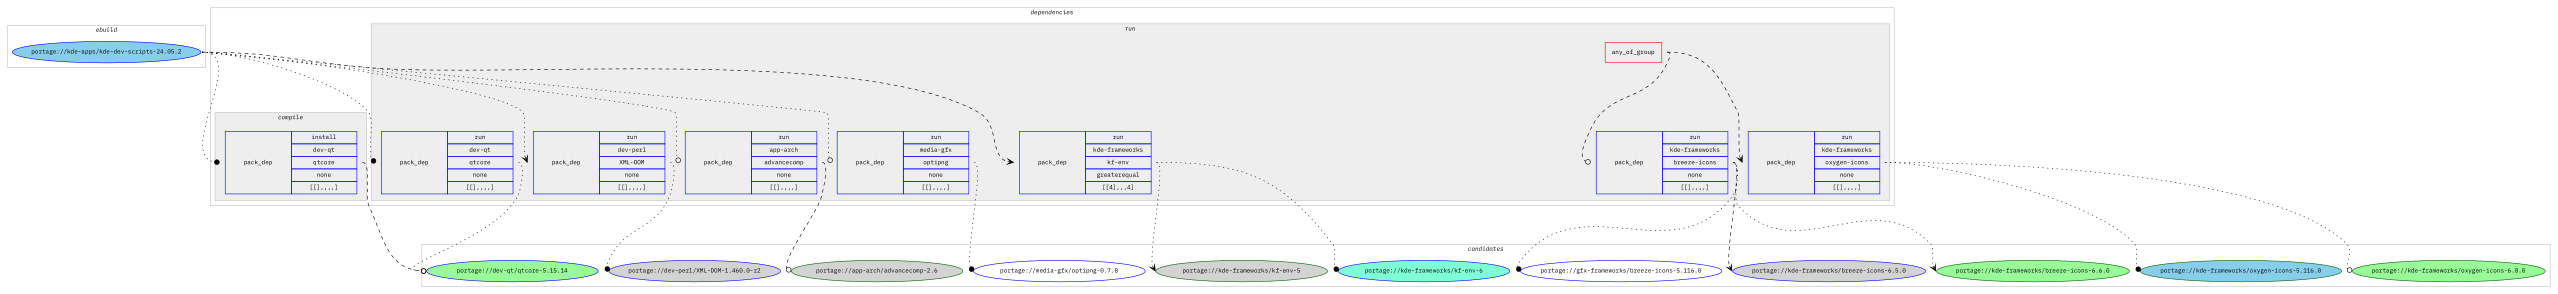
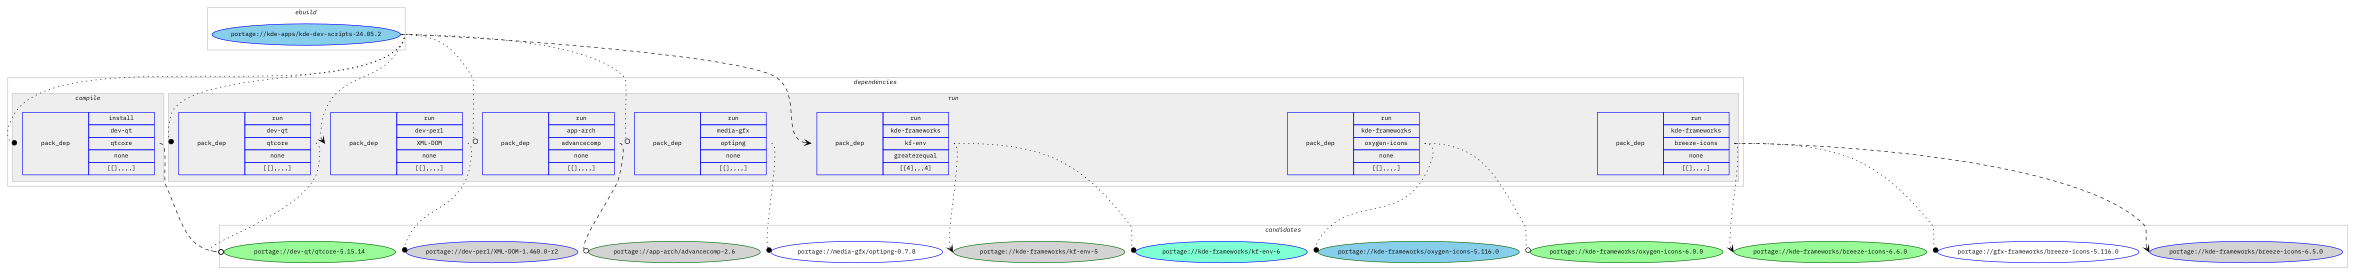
node "any_of_group": removed
node "portage://dev-qt/qtcore-5.15.14": color blue -> darkgreen
